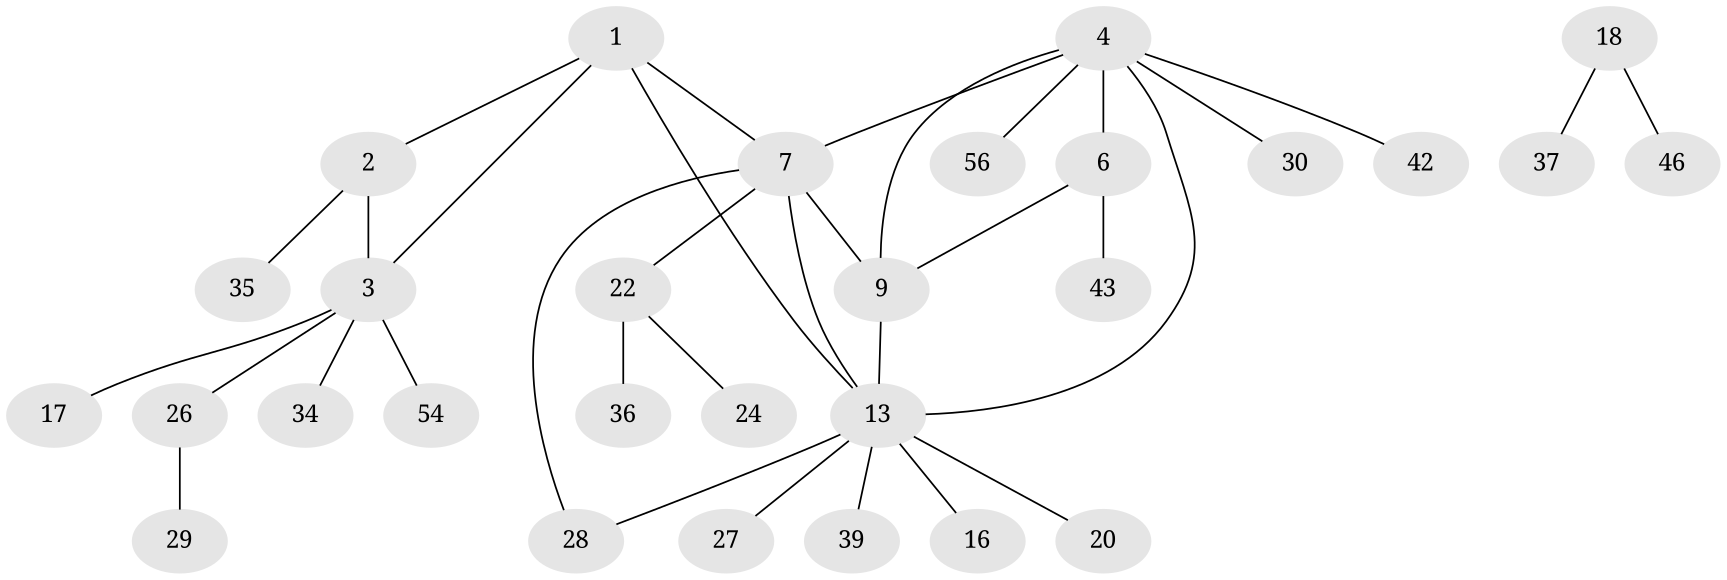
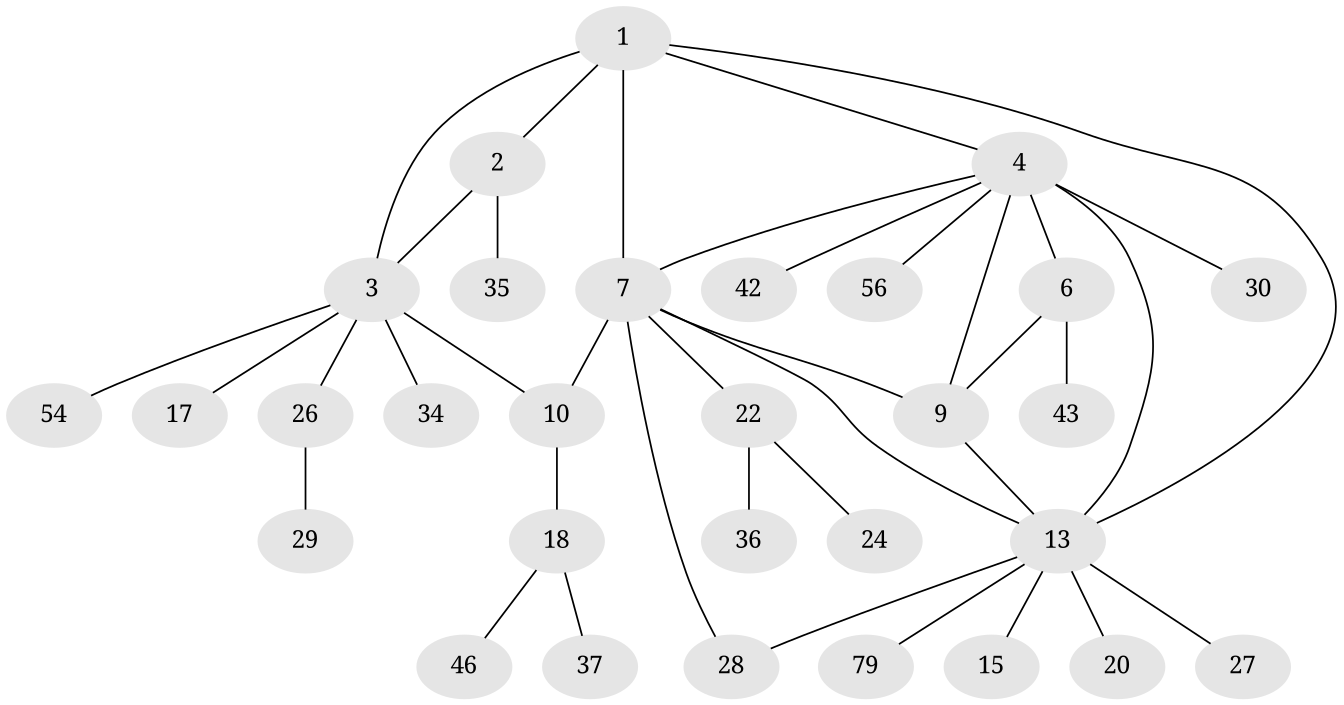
edge "1" -- "4": added
node "10": added
node "39": label "39" -> "79"
node "16": label "16" -> "15"
